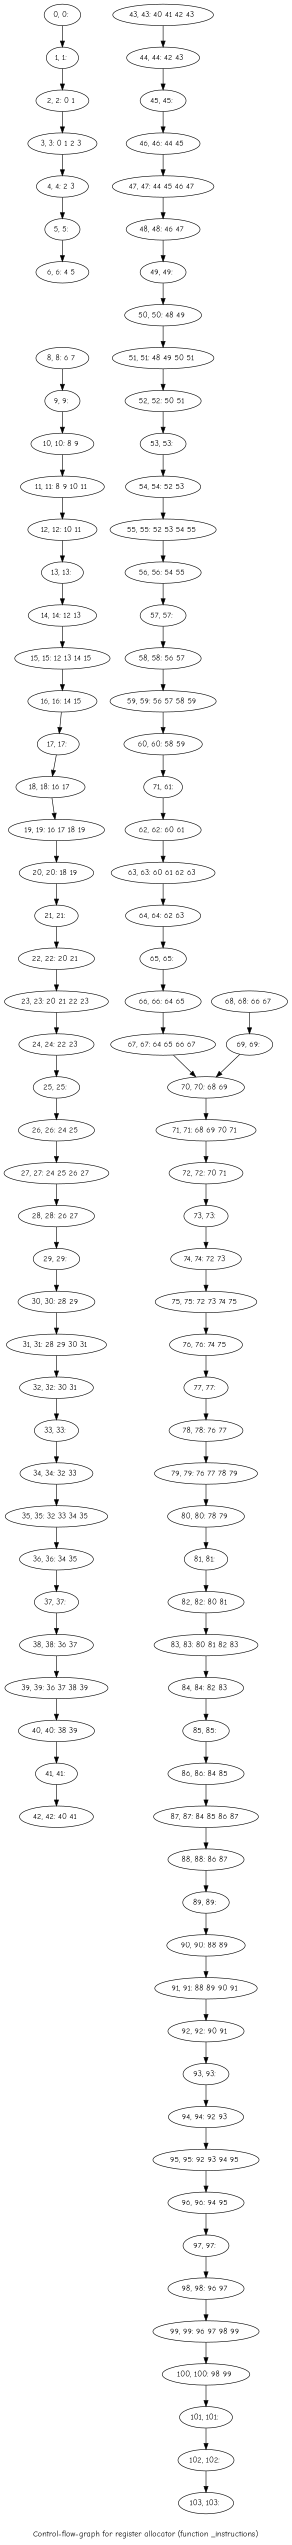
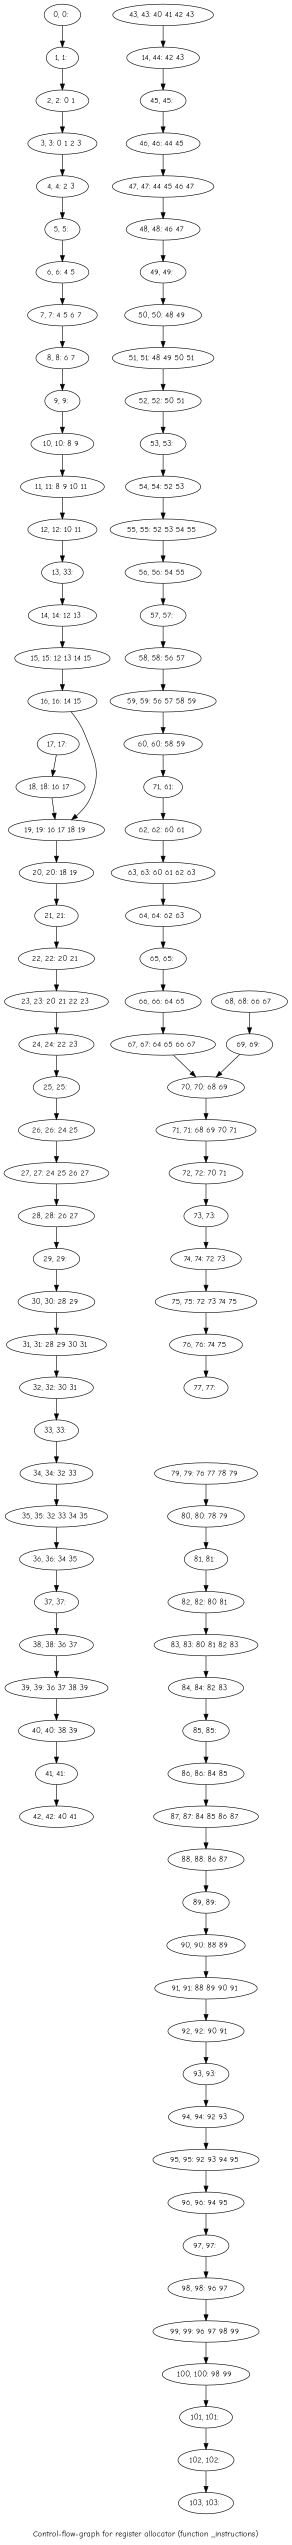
node "44, 44: 42 43": label "44, 44: 42 43" -> "14, 44: 42 43"
node "7, 7: 4 5 6 7": added
node "13, 13:": label "13, 13:" -> "13, 33:"
edge "16, 16: 14 15" -> "17, 17:": now "16, 16: 14 15" -> "19, 19: 16 17 18 19"
node "78, 78: 76 77": removed
